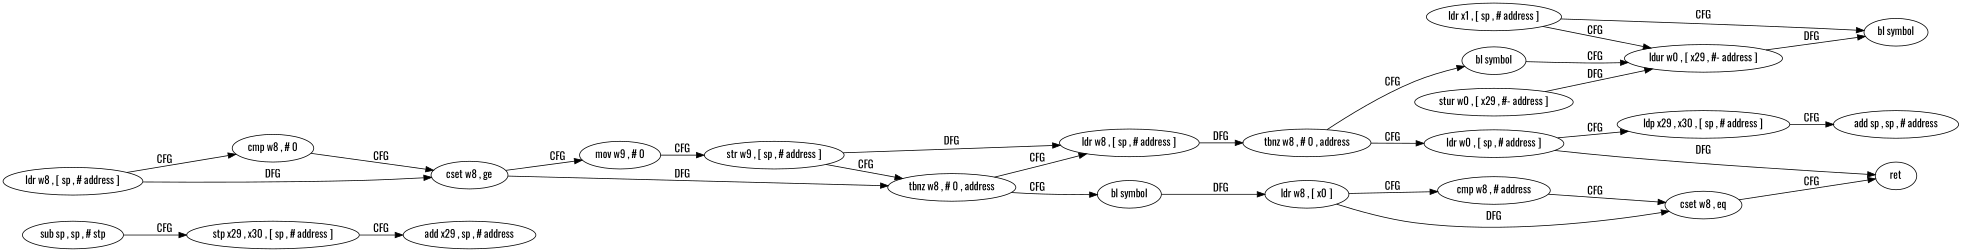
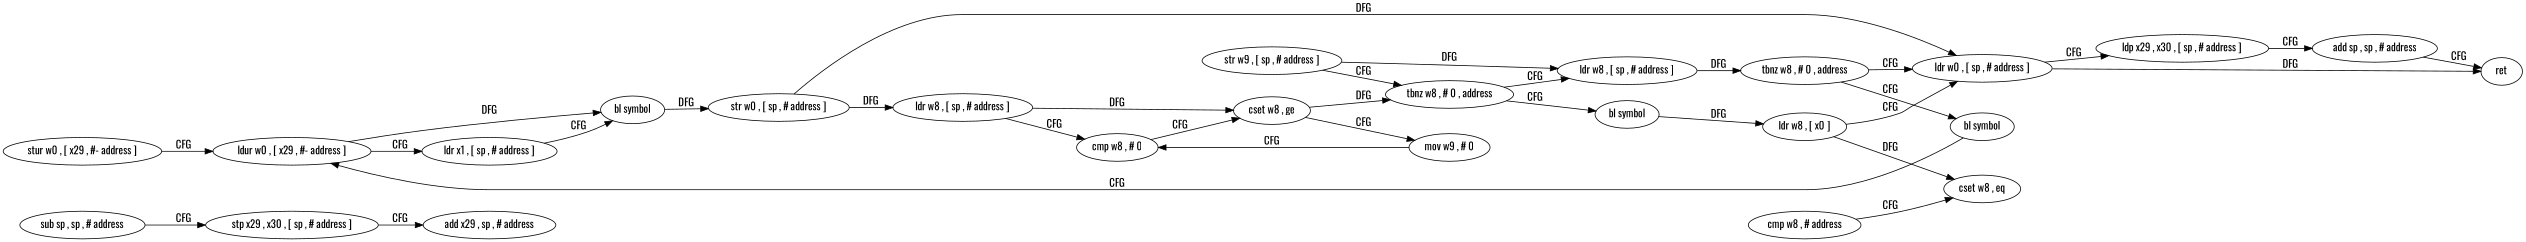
edge "ldr x1 , [ sp , # address ]" -> "ldur w0 , [ x29 , #- address ]": reversed
edge "stur w0 , [ x29 , #- address ]" -> "ldur w0 , [ x29 , #- address ]": label "DFG" -> "CFG"
node "str w0 , [ sp , # address ]": added
edge "mov w9 , # 0" -> "str w9 , [ sp , # address ]": now "mov w9 , # 0" -> "cmp w8 , # 0"
edge "cset w8 , eq" -> "ret": now "add sp , sp , # address" -> "ret"
edge "ldr w8 , [ x0 ]" -> "cmp w8 , # address": now "ldr w8 , [ x0 ]" -> "ldr w0 , [ sp , # address ]"
node "sub sp , sp , # stp": label "sub sp , sp , # stp" -> "sub sp , sp , # address"
